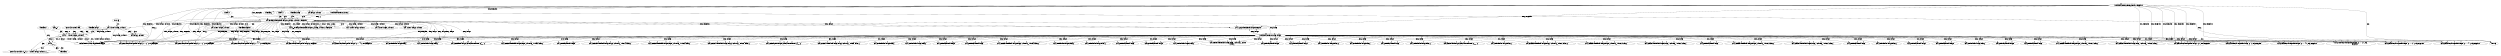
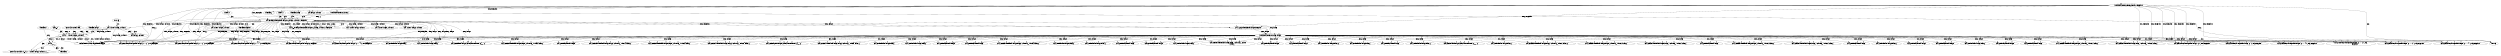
edge "(MethodParameterIn,Image *image)" -> "(Call,SyncAuthenticPixels(image,exception))": reversed
edge "(MethodParameterIn,Image *image)" -> "(Call,SetPixelRed(image,ScaleCharToQuantum(*p++),q))": label "AST: image" -> "DDG: image"
